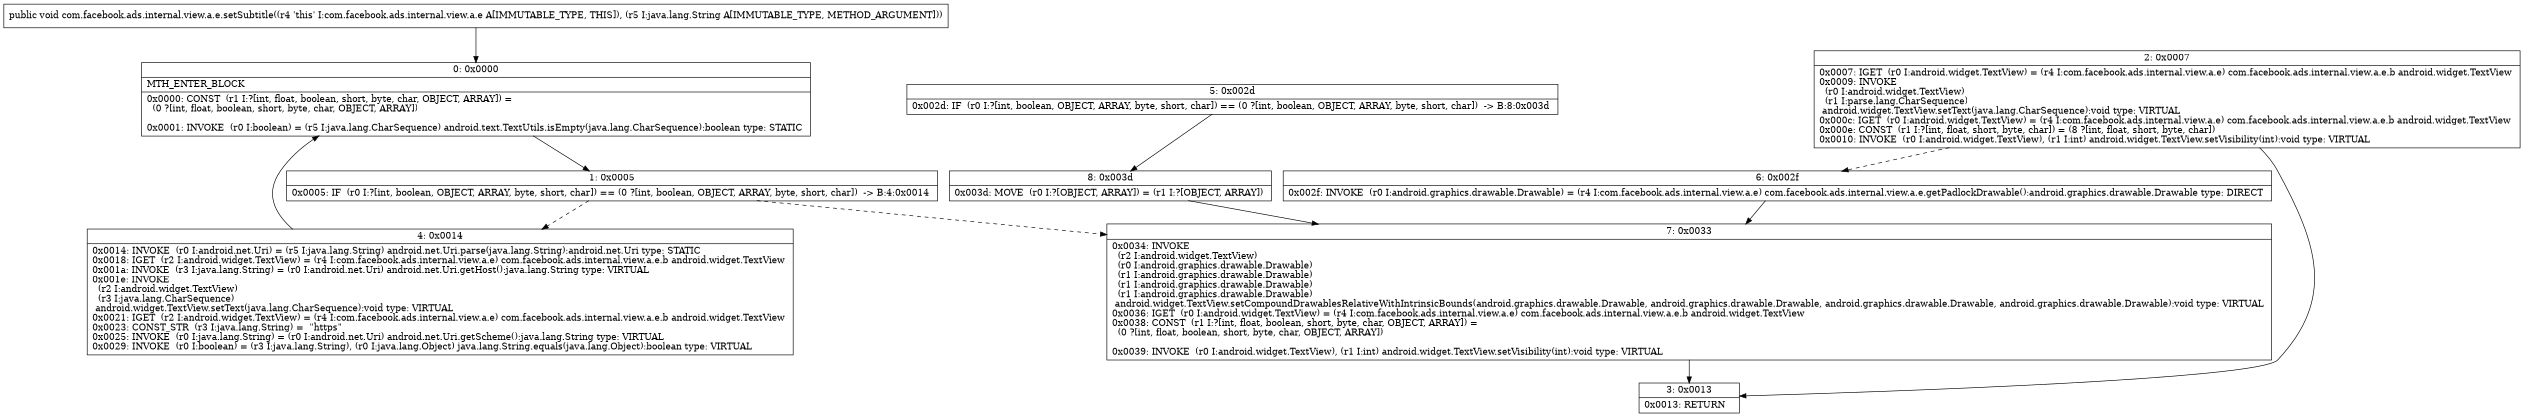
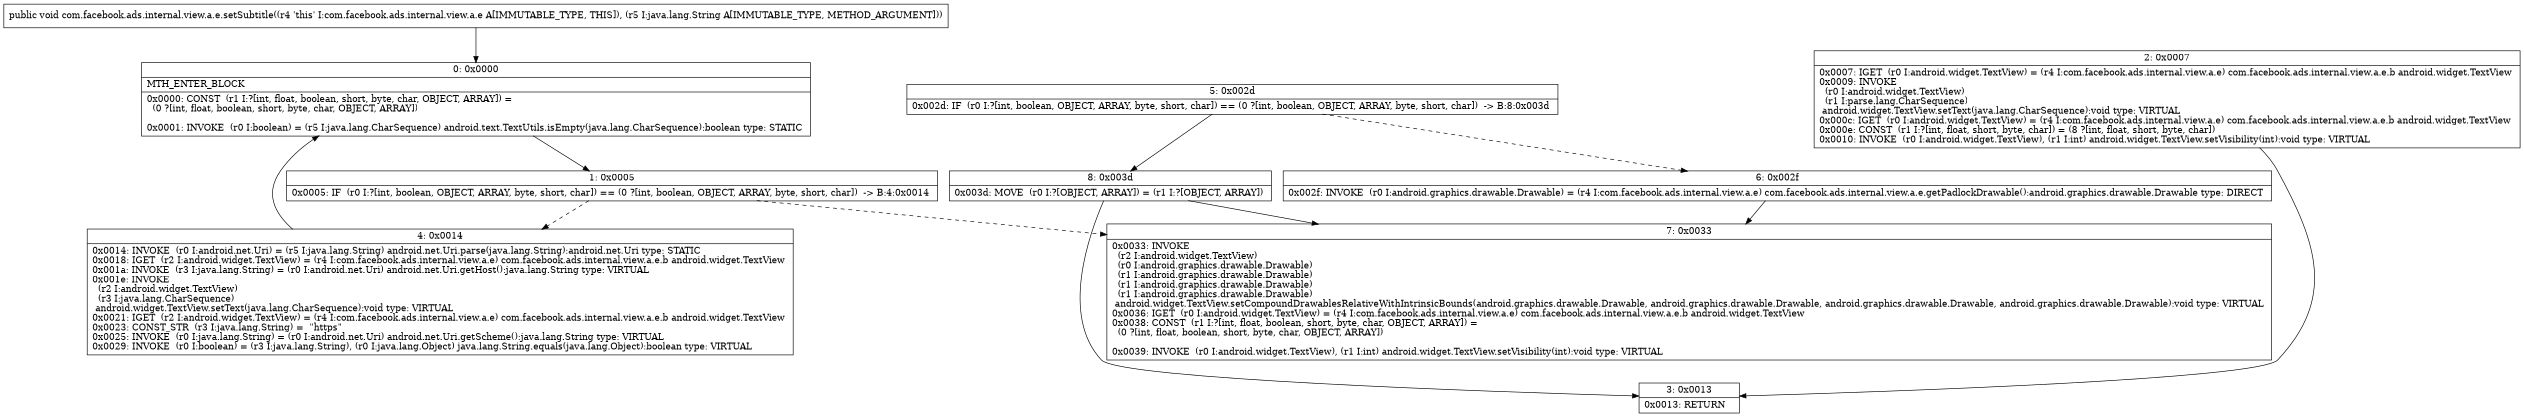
edge "2: 0x0007" -> "6: 0x002f": now "5: 0x002d" -> "6: 0x002f"
node "7: 0x0033": text "0x0034: INVOKE" -> "0x0033: INVOKE"
edge "7: 0x0033" -> "3: 0x0013": now "8: 0x003d" -> "3: 0x0013"
